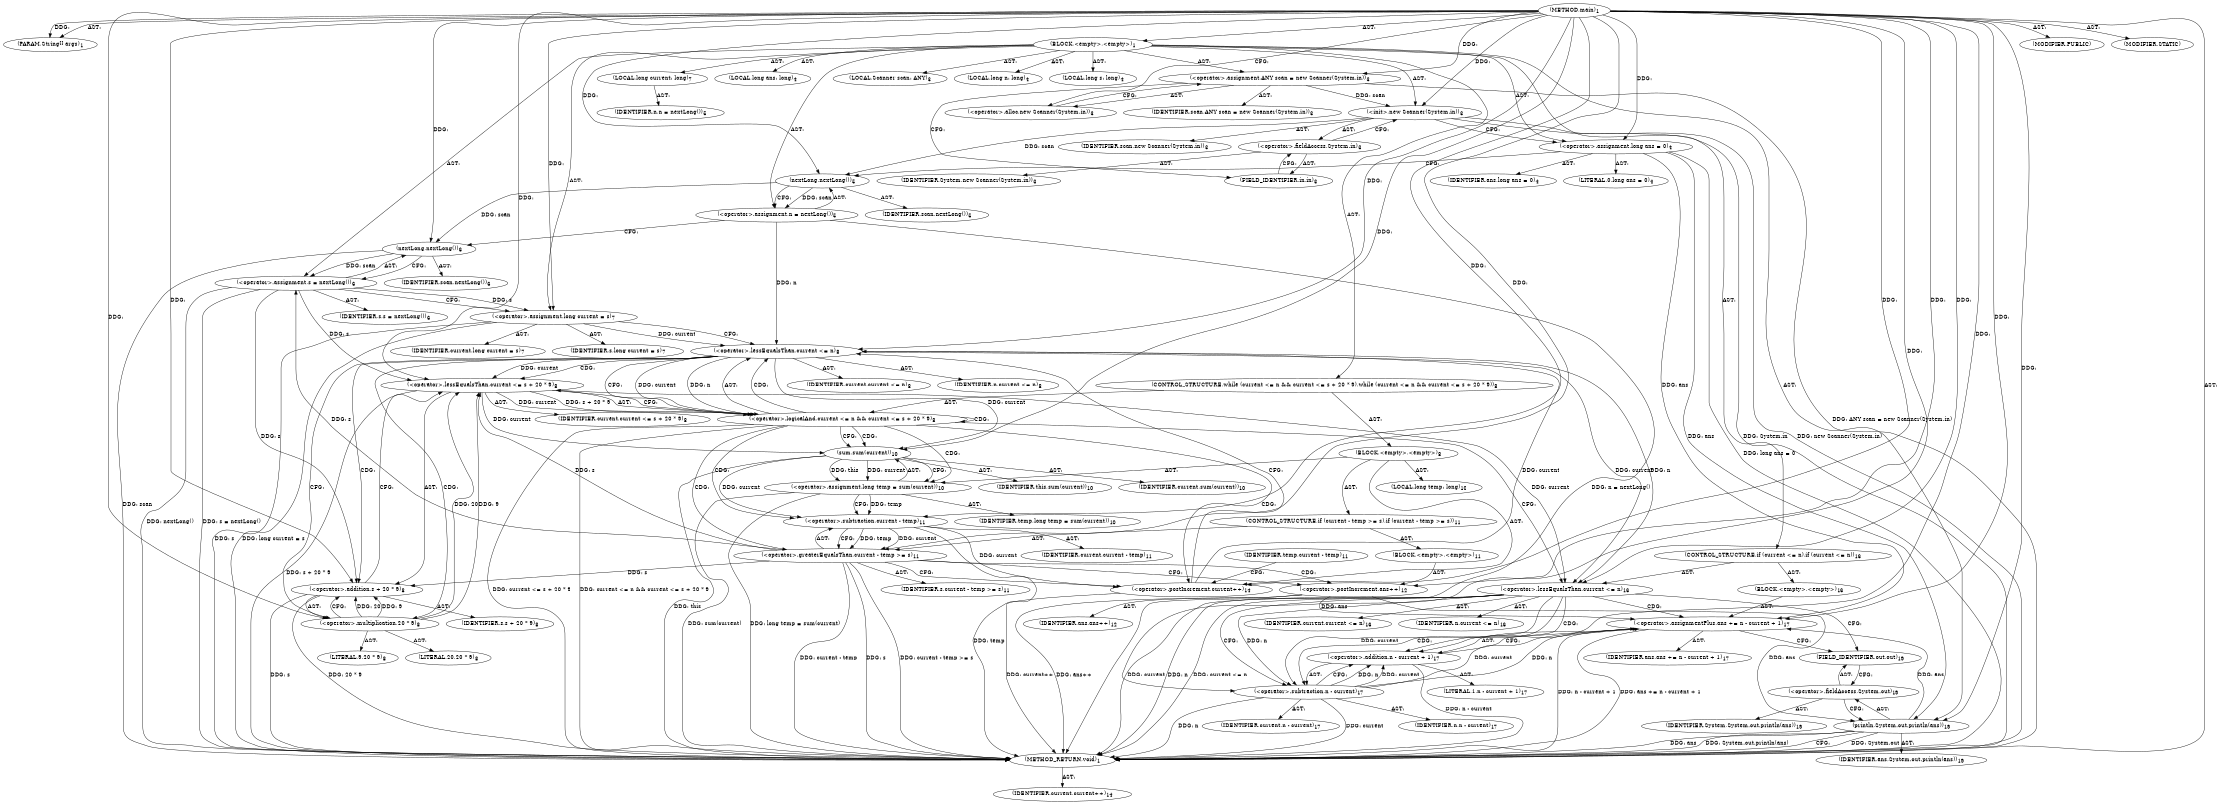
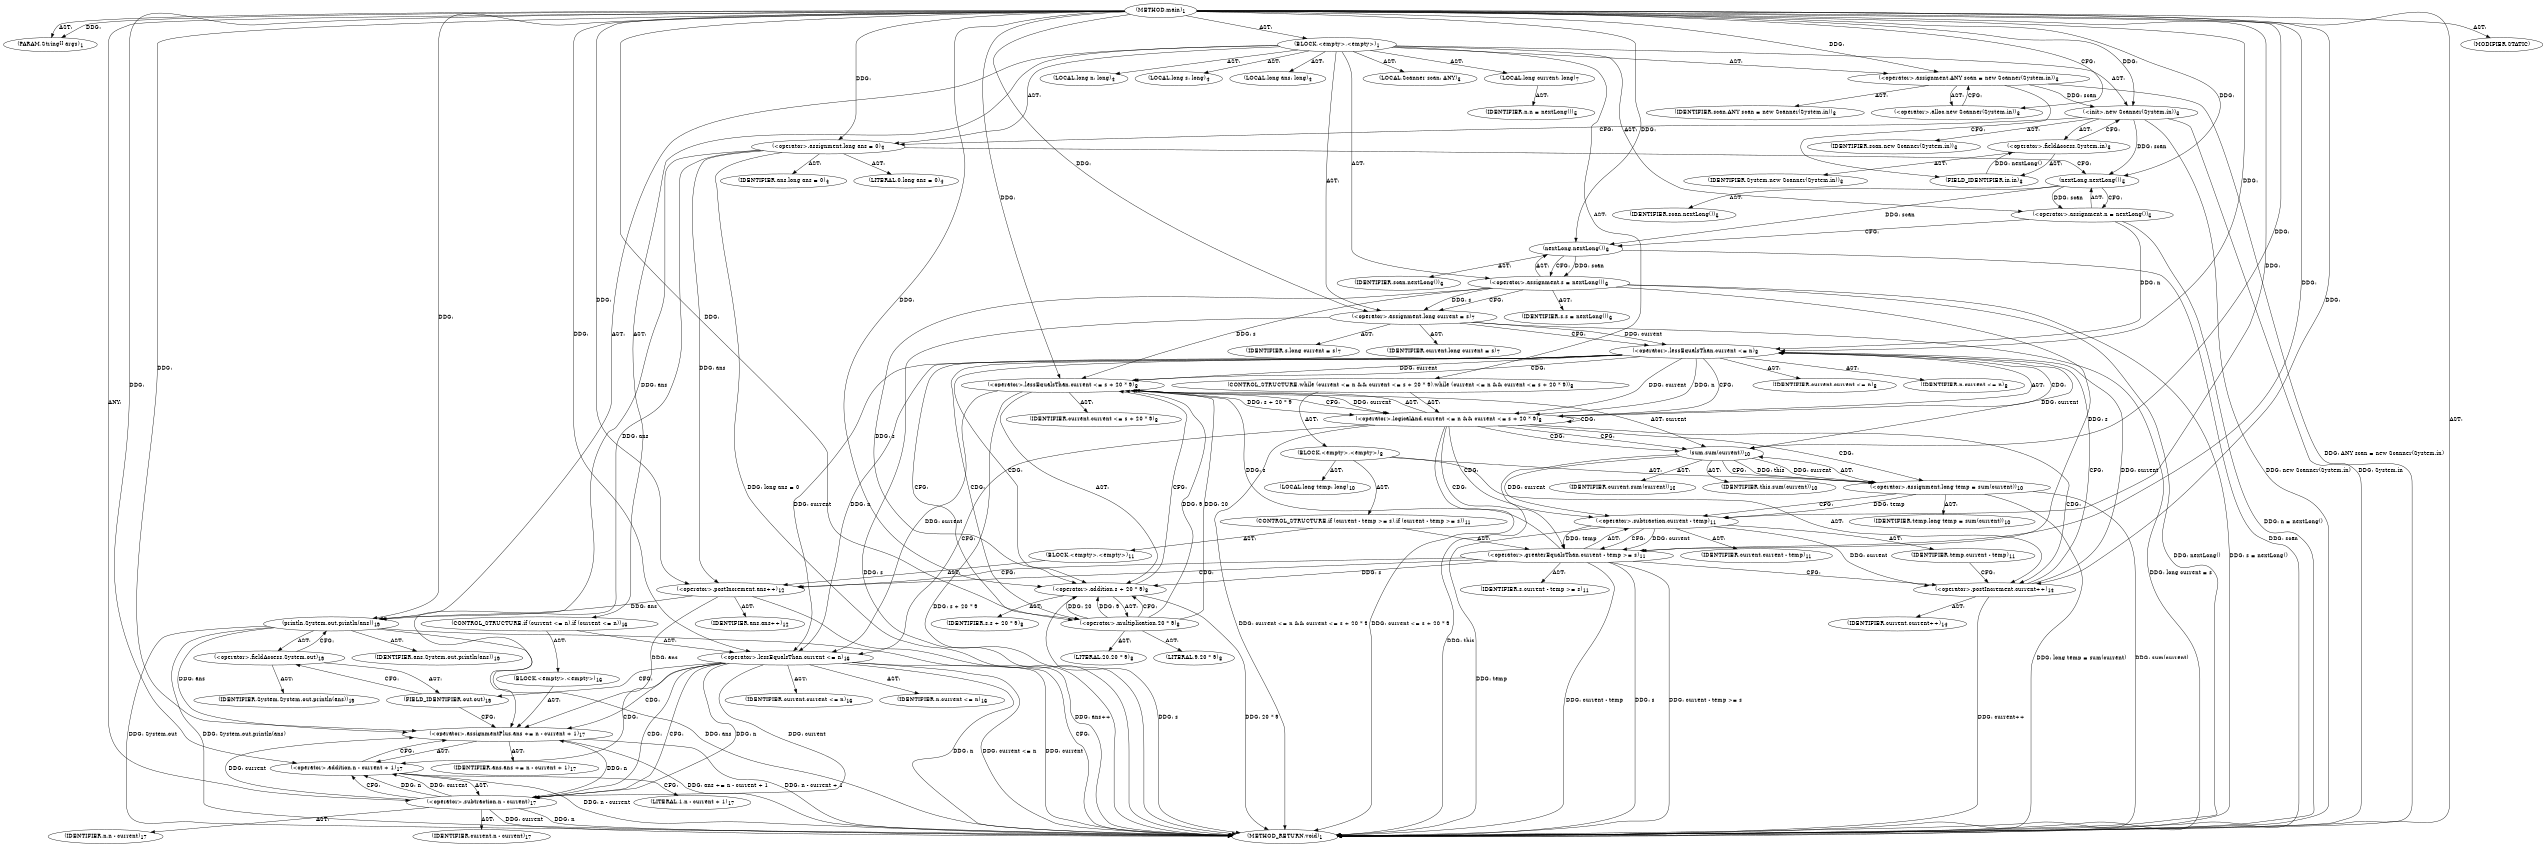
node "(MODIFIER,PUBLIC)": removed
edge "(FIELD_IDENTIFIER,in,in)" -> "(<operator>.fieldAccess,System.in)": label "CFG: " -> "DDG: nextLong()"
edge "(<operator>.assignment,long ans = 0)" -> "(<operator>.postIncrement,ans++)": added, label "DDG: ans"
edge "(METHOD,main)" -> "(<operator>.subtraction,n - current)": label "DDG: " -> "ANY: "
edge "(<operator>.lessEqualsThan,current <= s + 20 * 9)" -> "(sum,sum(current))": label "DDG: current" -> "AST: current"
edge "(<operator>.greaterEqualsThan,current - temp >= s)" -> "(<operator>.assignment,s = nextLong())": reversed
edge "(<operator>.subtraction,current - temp)" -> "(IDENTIFIER,temp,current - temp)": added, label "AST:"
edge "(<operator>.assignmentPlus,ans += n - current + 1)" -> "(FIELD_IDENTIFIER,out,out)": reversed
edge "(<operator>.addition,n - current + 1)" -> "(LITERAL,1,n - current + 1)": label "AST: " -> "CFG: "
edge "(METHOD_RETURN,void)" -> "(IDENTIFIER,current,current++)": now "(<operator>.postIncrement,current++)" -> "(IDENTIFIER,current,current++)"
